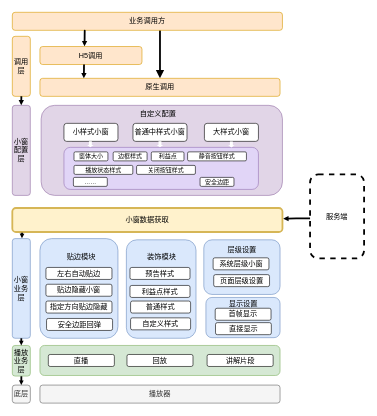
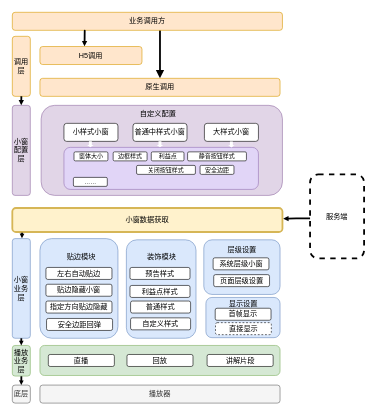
edge "H5调用" -> "原生调用": removed
node "播放状态样式": removed
node "安全边距": moved (217, 182) -> (217, 170)
node "直接显示": style solid -> dashed
